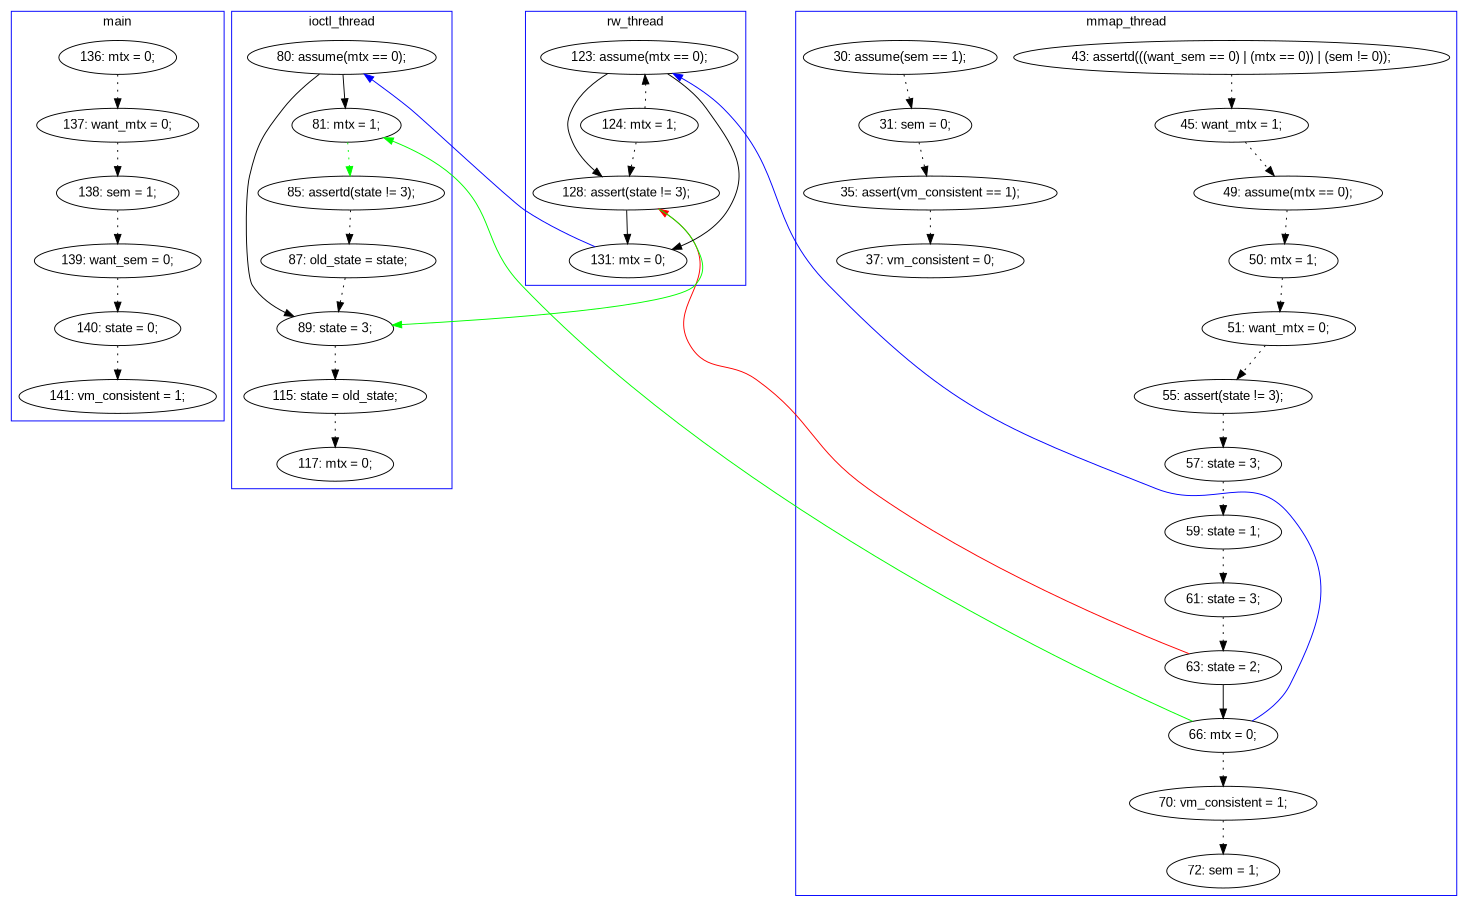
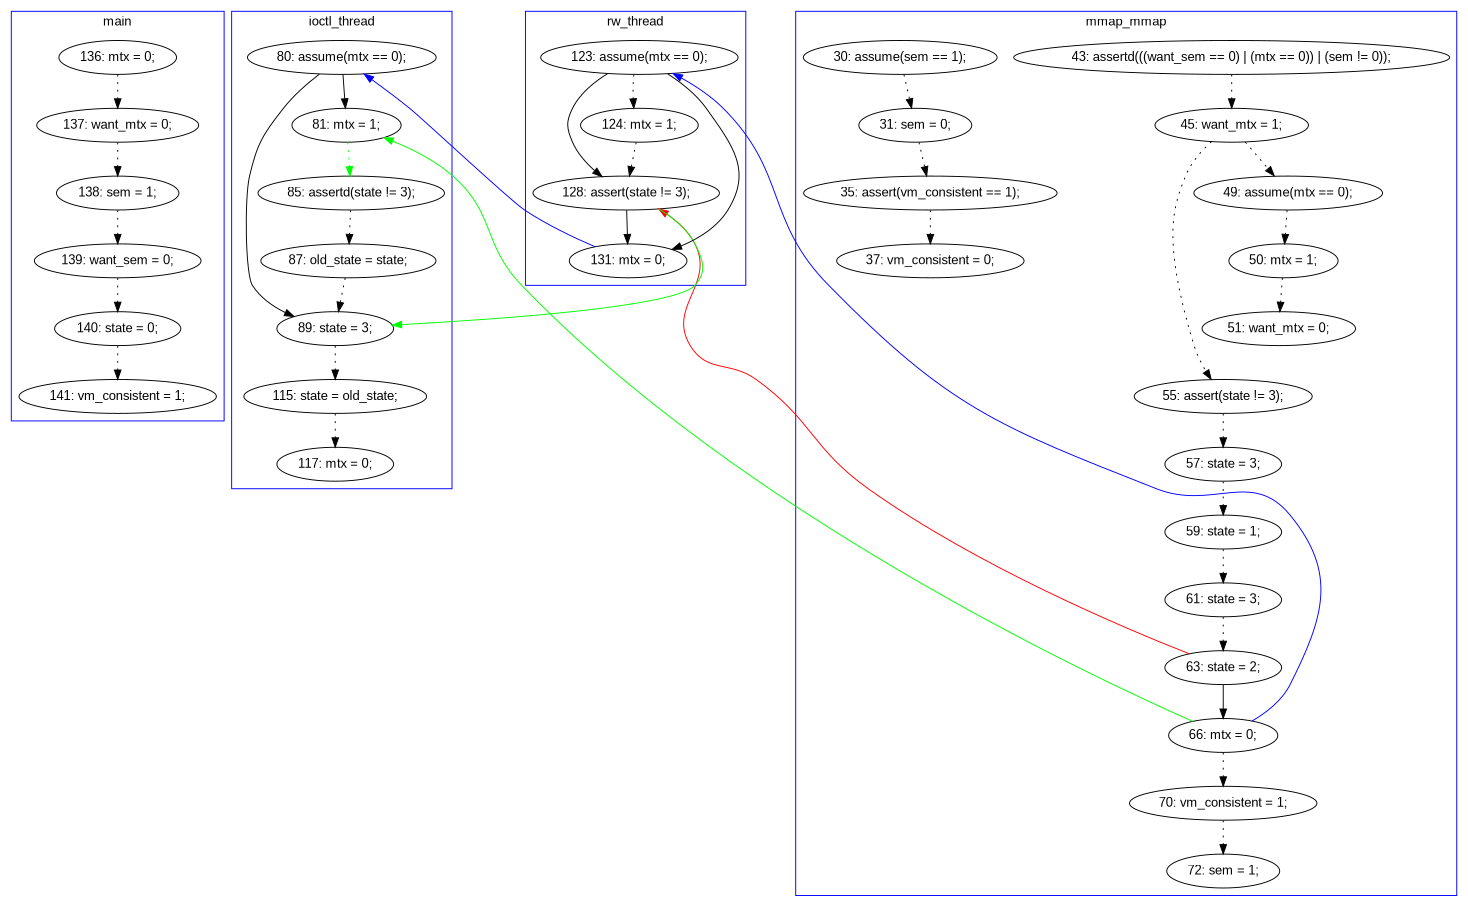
cluster "mmap_thread": label "mmap_thread" -> "mmap_mmap"
edge "124: mtx = 1;" -> "123: assume(mtx == 0);": reversed
edge "51: want_mtx = 0;" -> "55: assert(state != 3);": now "45: want_mtx = 1;" -> "55: assert(state != 3);"
